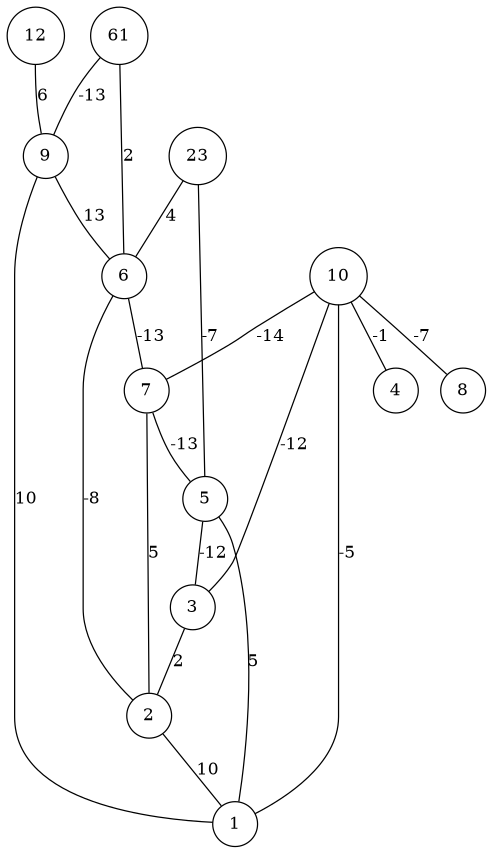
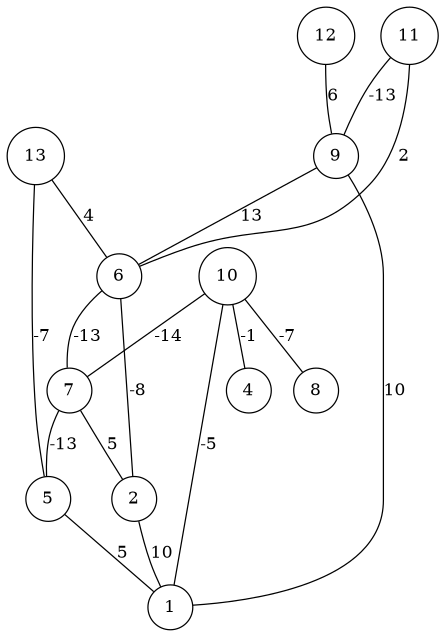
node "61": label "61" -> "11"
node "23": label "23" -> "13"
node "3": removed
